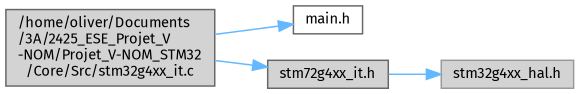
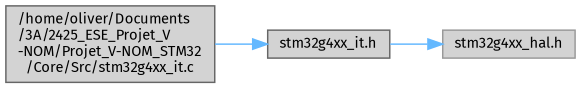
node "main.h": removed
node "stm72g4xx_it.h": label "stm72g4xx_it.h" -> "stm32g4xx_it.h"
